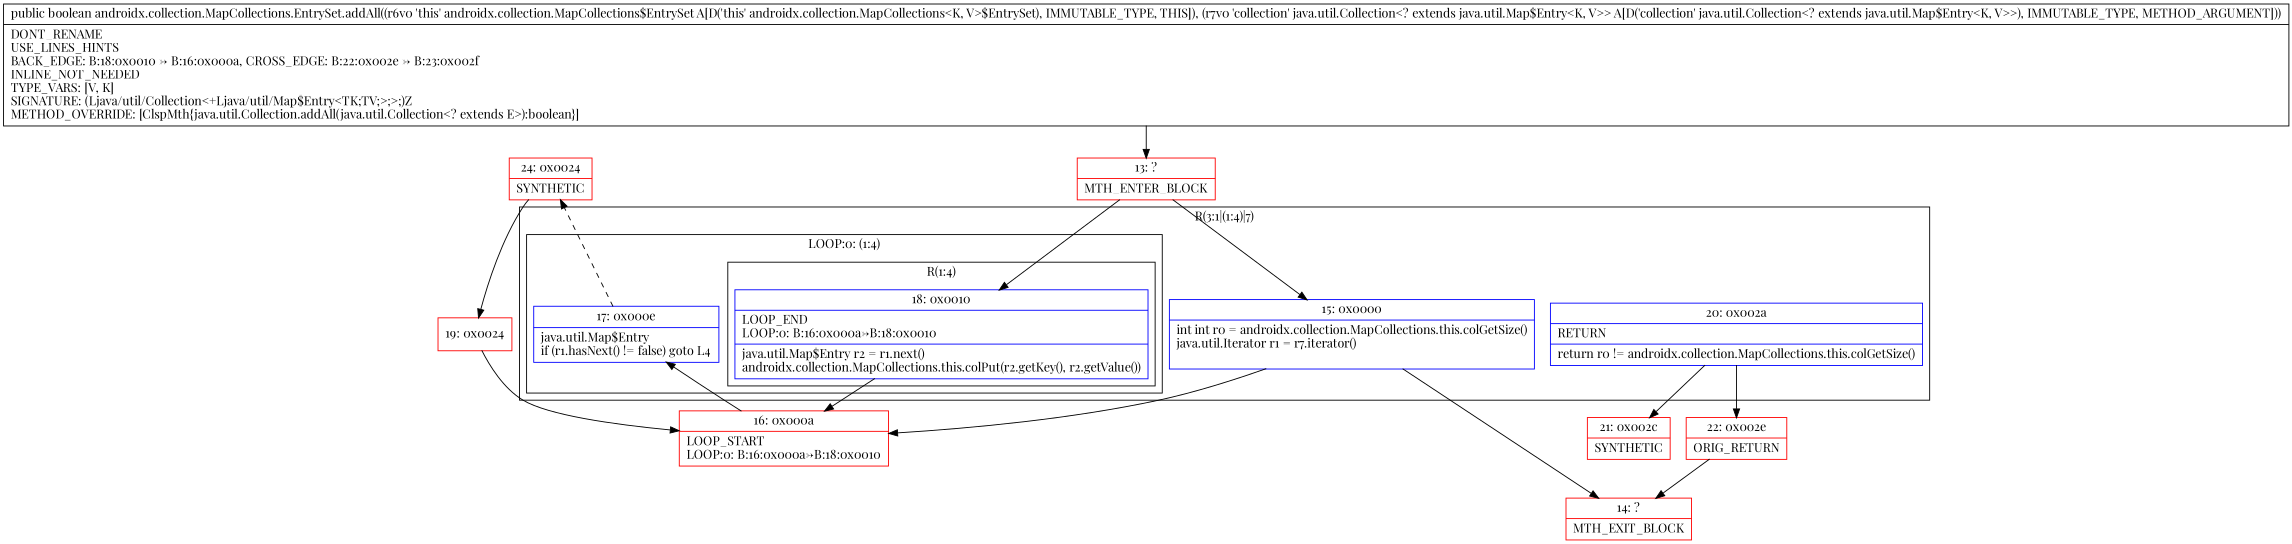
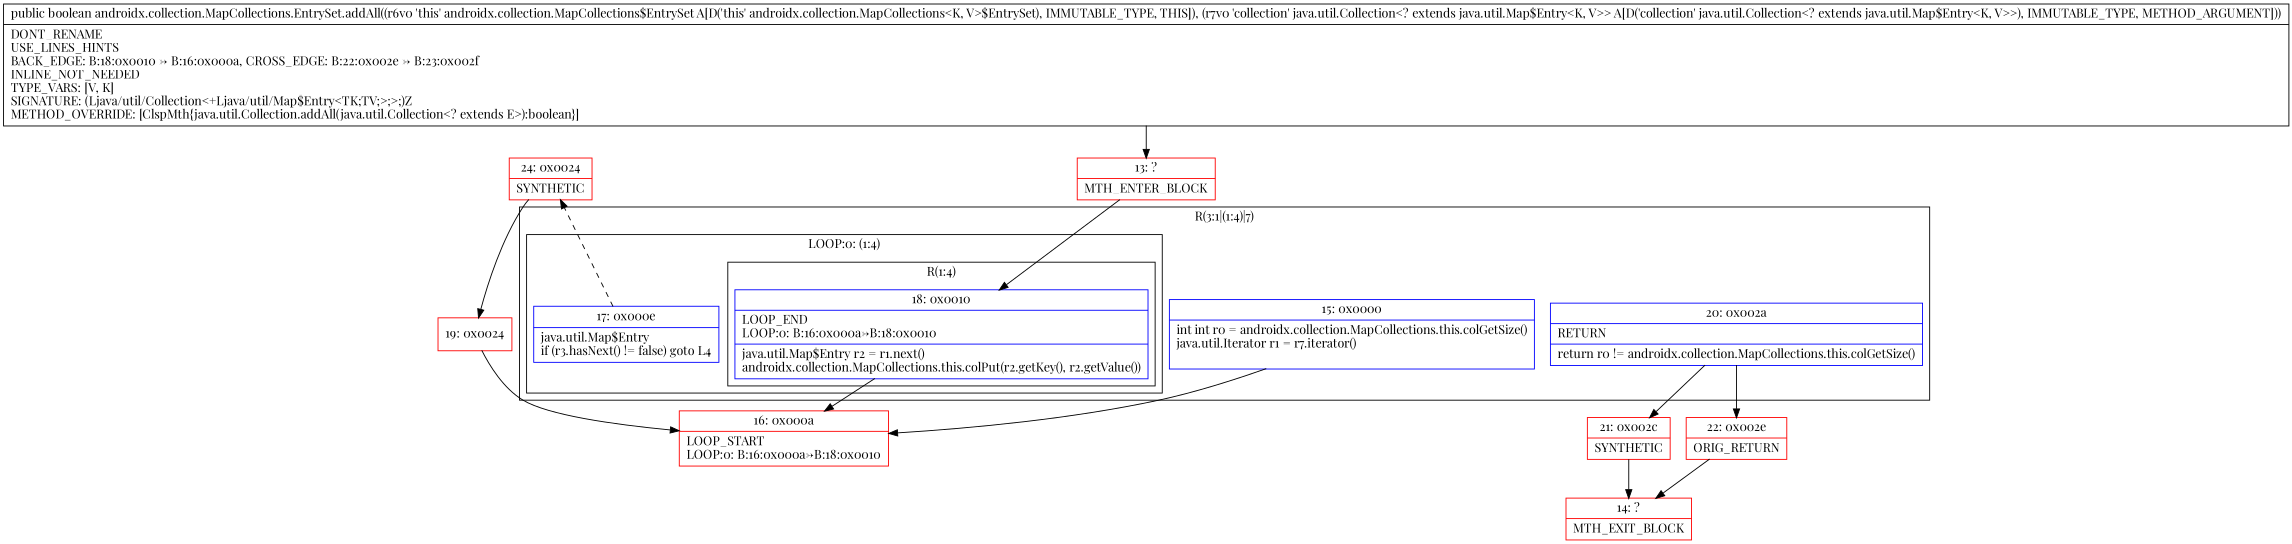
edge "13: ?" -> "15: 0x0000": removed
node "17: 0x000e": text "if (r1.hasNext() != false) goto L4" -> "if (r3.hasNext() != false) goto L4"
edge "16: 0x000a" -> "17: 0x000e": removed
edge "15: 0x0000" -> "14: ?": now "21: 0x002c" -> "14: ?"
